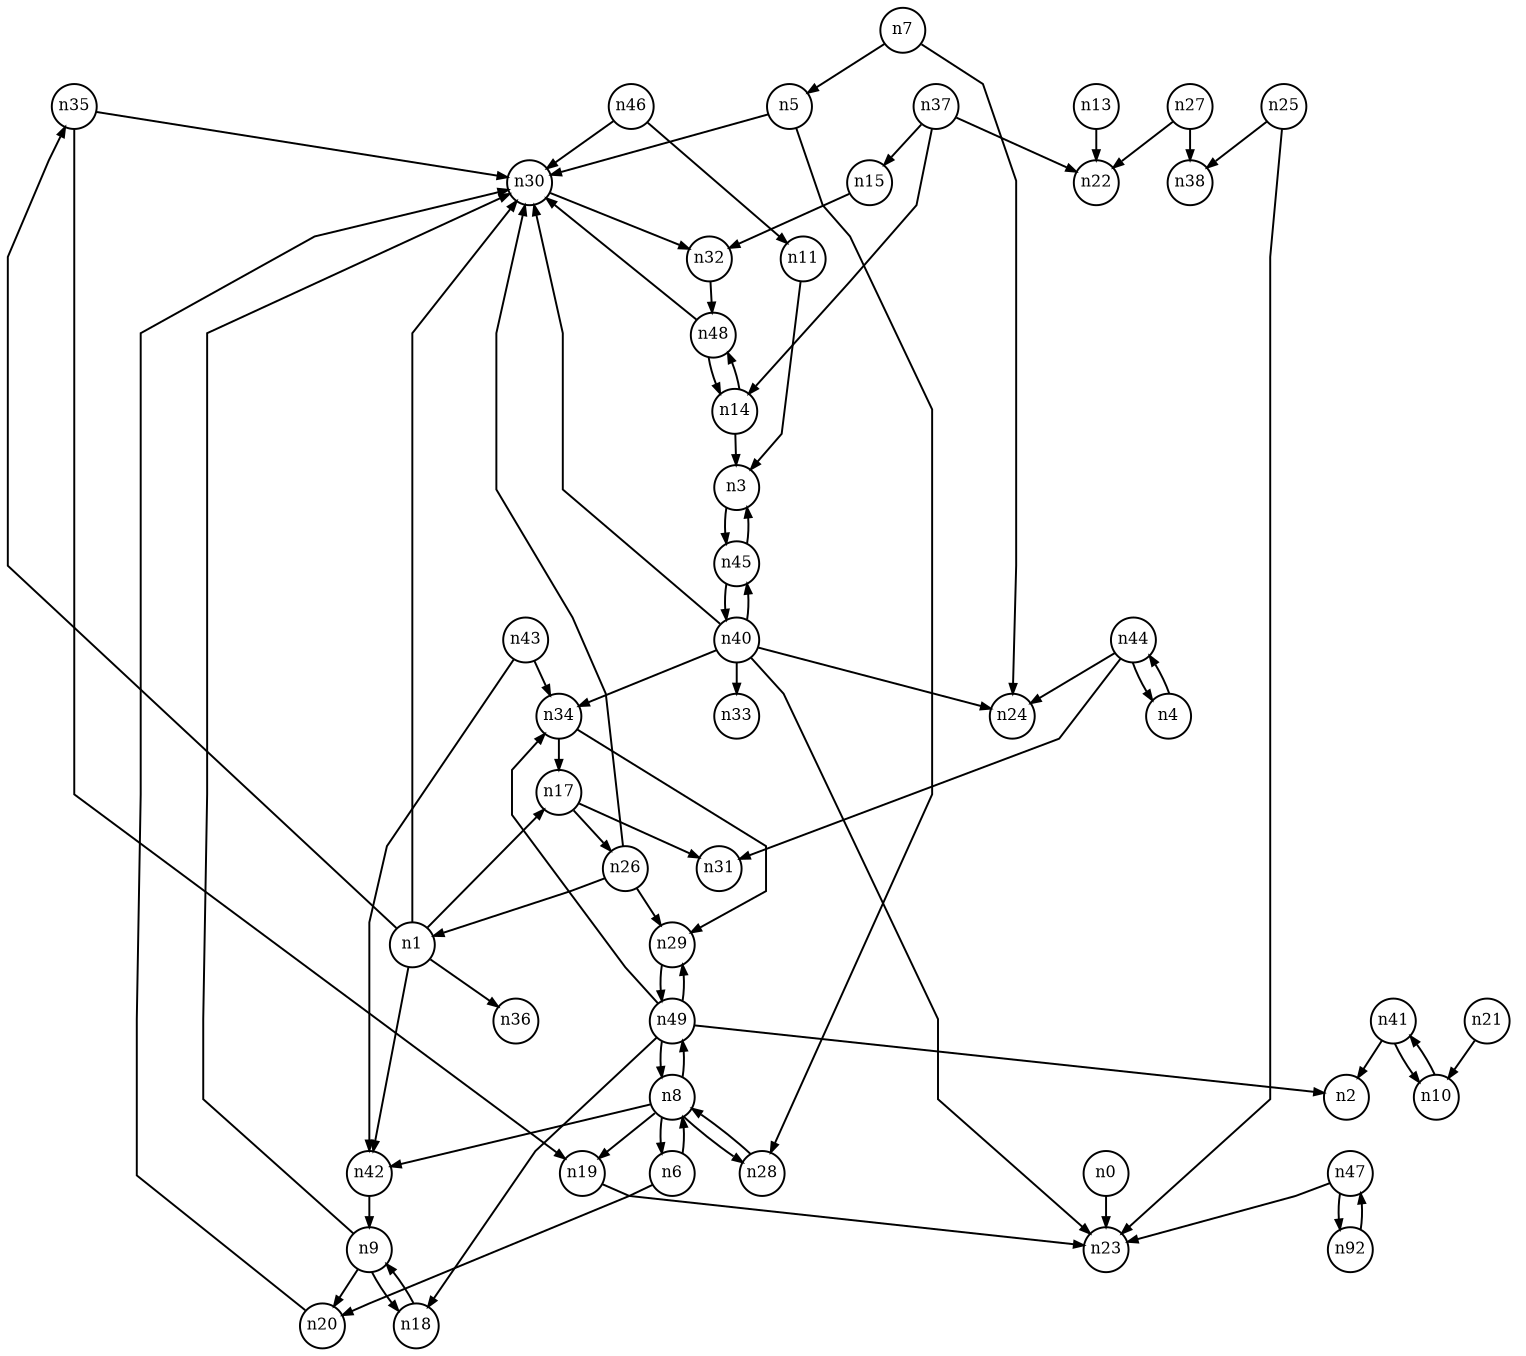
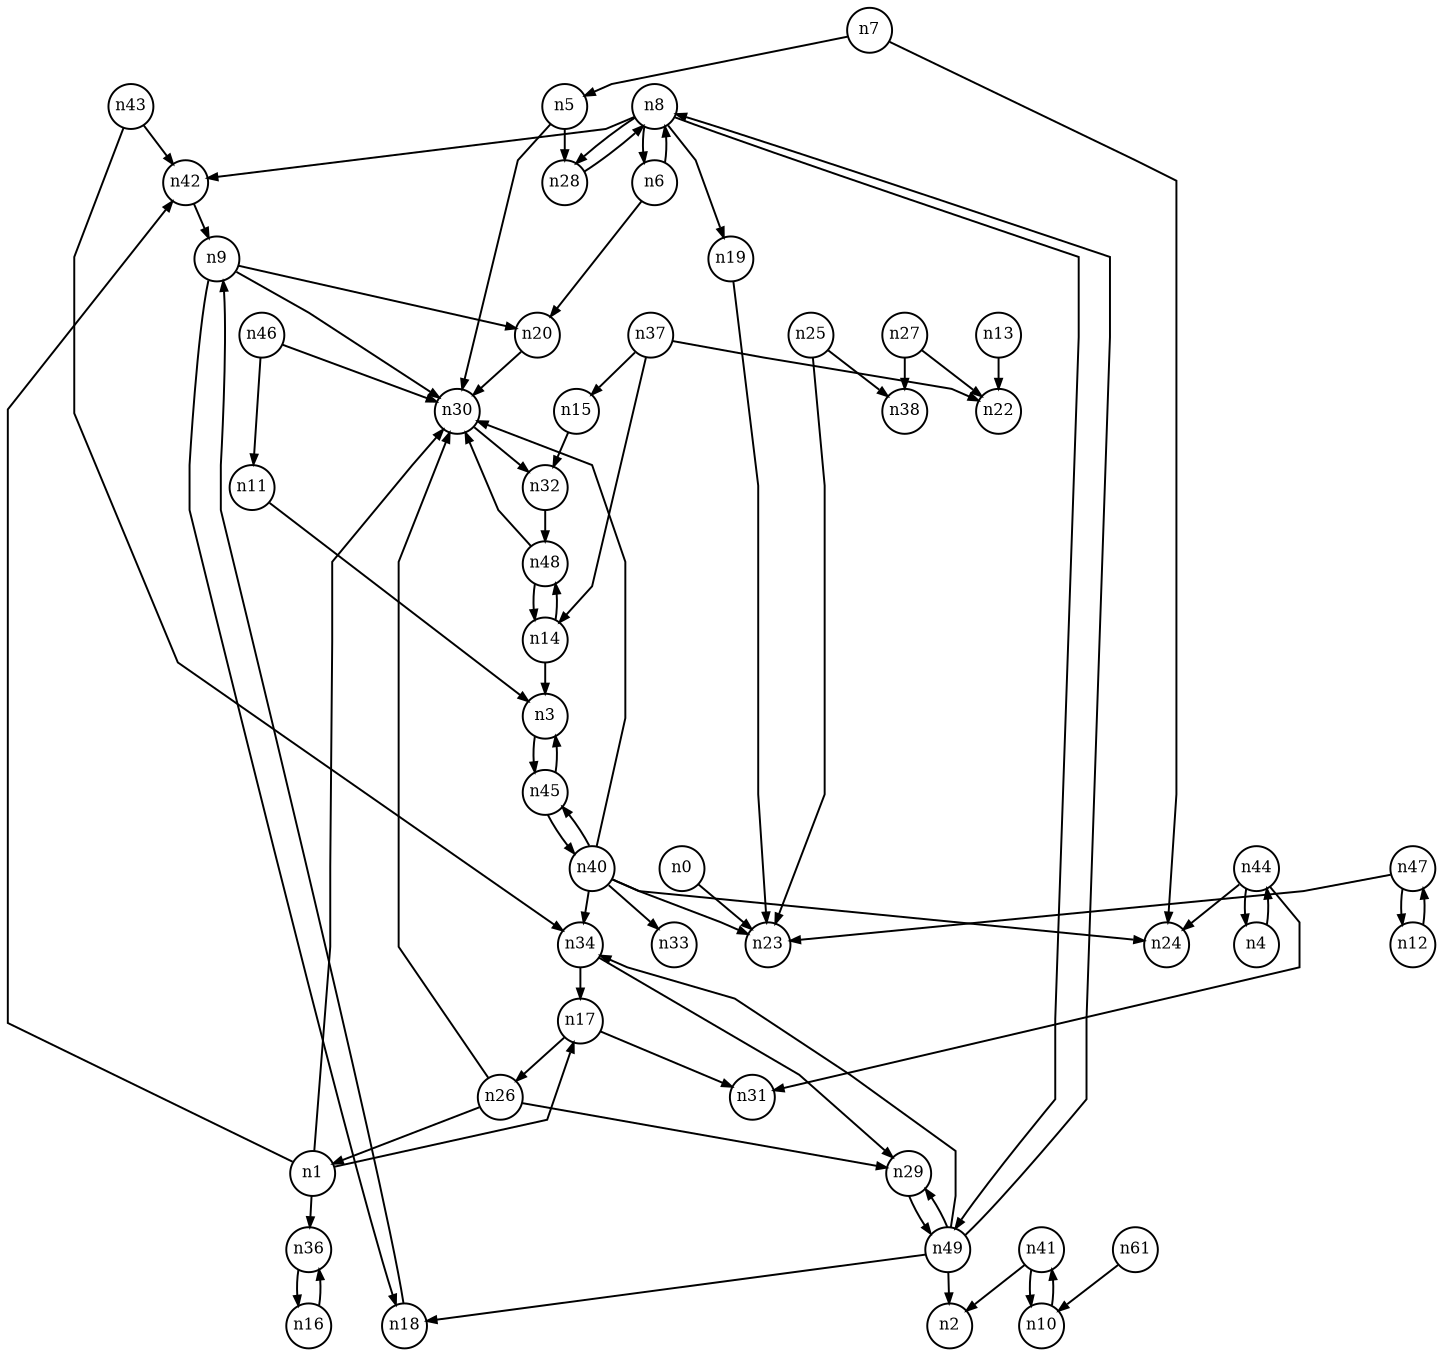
node "n35": removed
node "n21": label "n21" -> "n61"
node "n92": label "n92" -> "n12"
node "n16": added
